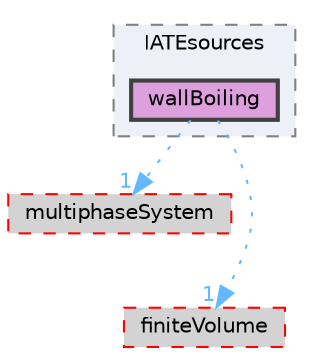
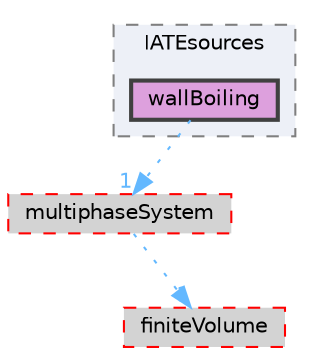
edge "wallBoiling" -> "finiteVolume": now "multiphaseSystem" -> "finiteVolume"
